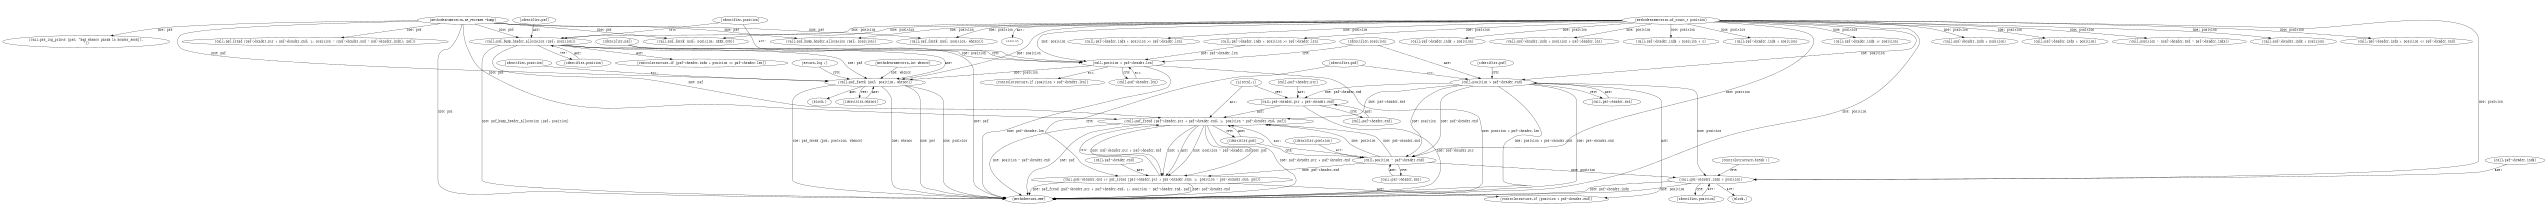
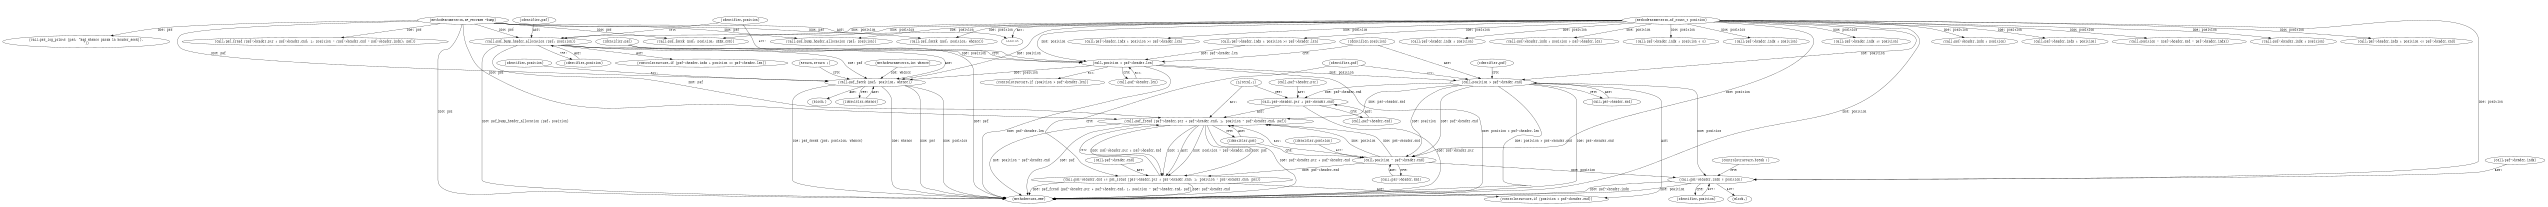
edge "(MethodParameterIn,SF_PRIVATE *bump)" -> "1000103": added, label "AST:"
node "(Return,log ;)": label "(Return,log ;)" -> "(Return,return ;)"
edge "(Call,position > psf->header.len)" -> "(Call,position > psf->header.end)": added, label "DDG: position"
